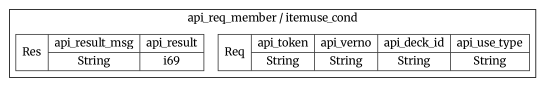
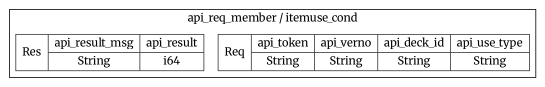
node "Res": text "i69" -> "i64"
